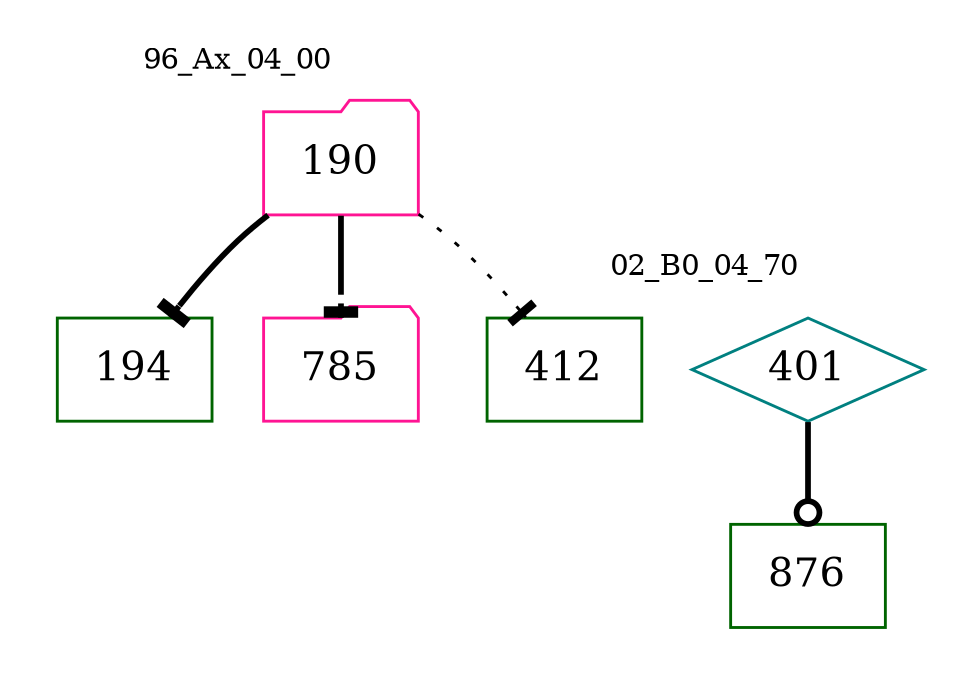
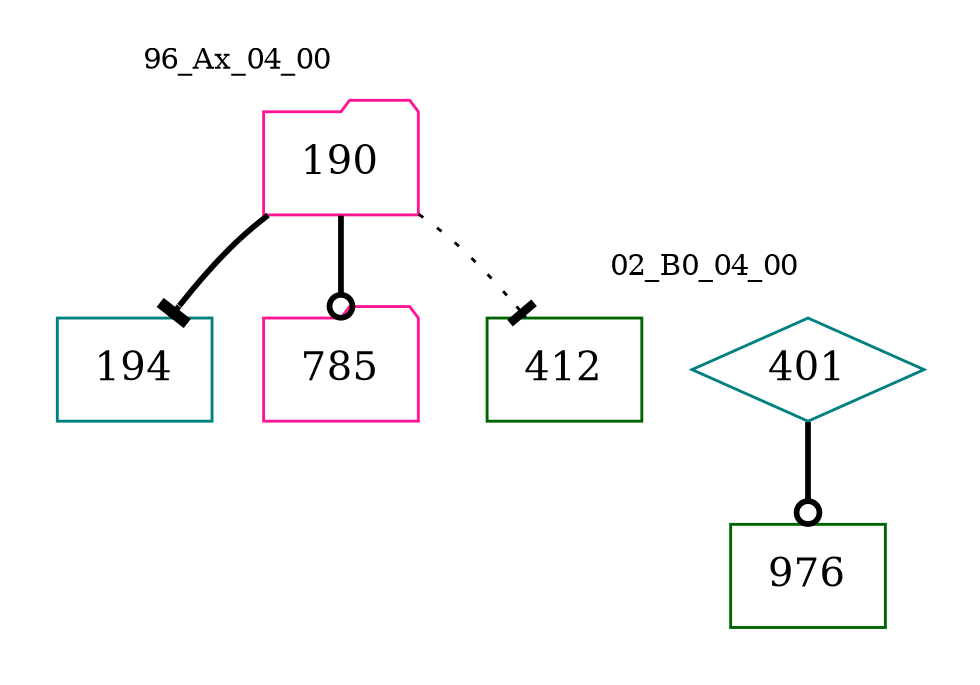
edge "190" -> "785": arrowhead tee -> odot
cluster "02_B0_04_70": label "02_B0_04_70" -> "02_B0_04_00"
node "194": color darkgreen -> teal
node "876": label "876" -> "976"
